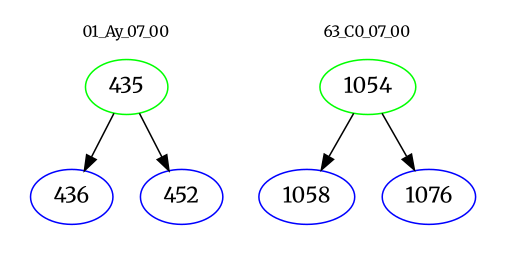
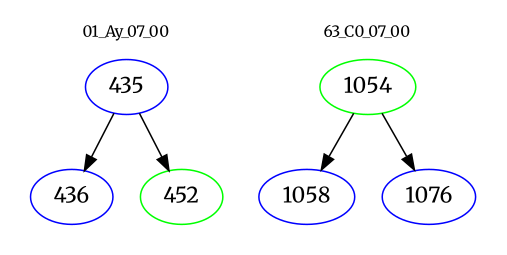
node "435": color green -> blue
node "452": color blue -> green
